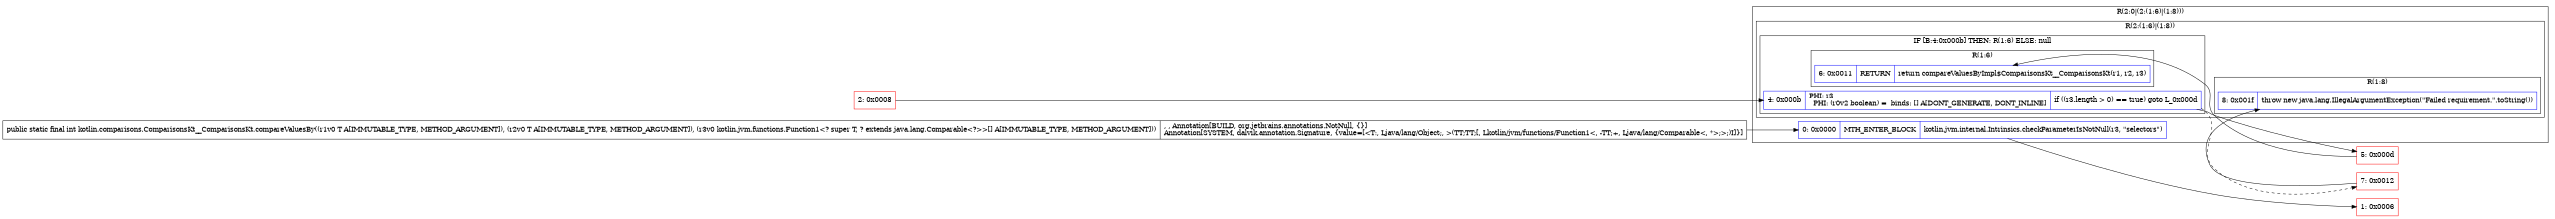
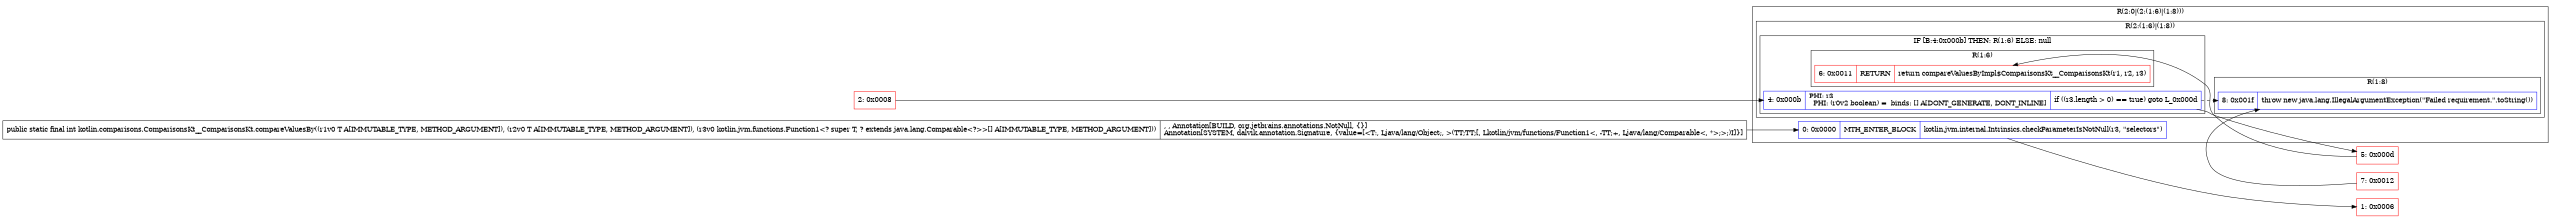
node "6: 0x0011": color blue -> red
edge "4: 0x000b" -> "7: 0x0012": now "4: 0x000b" -> "8: 0x001f"
